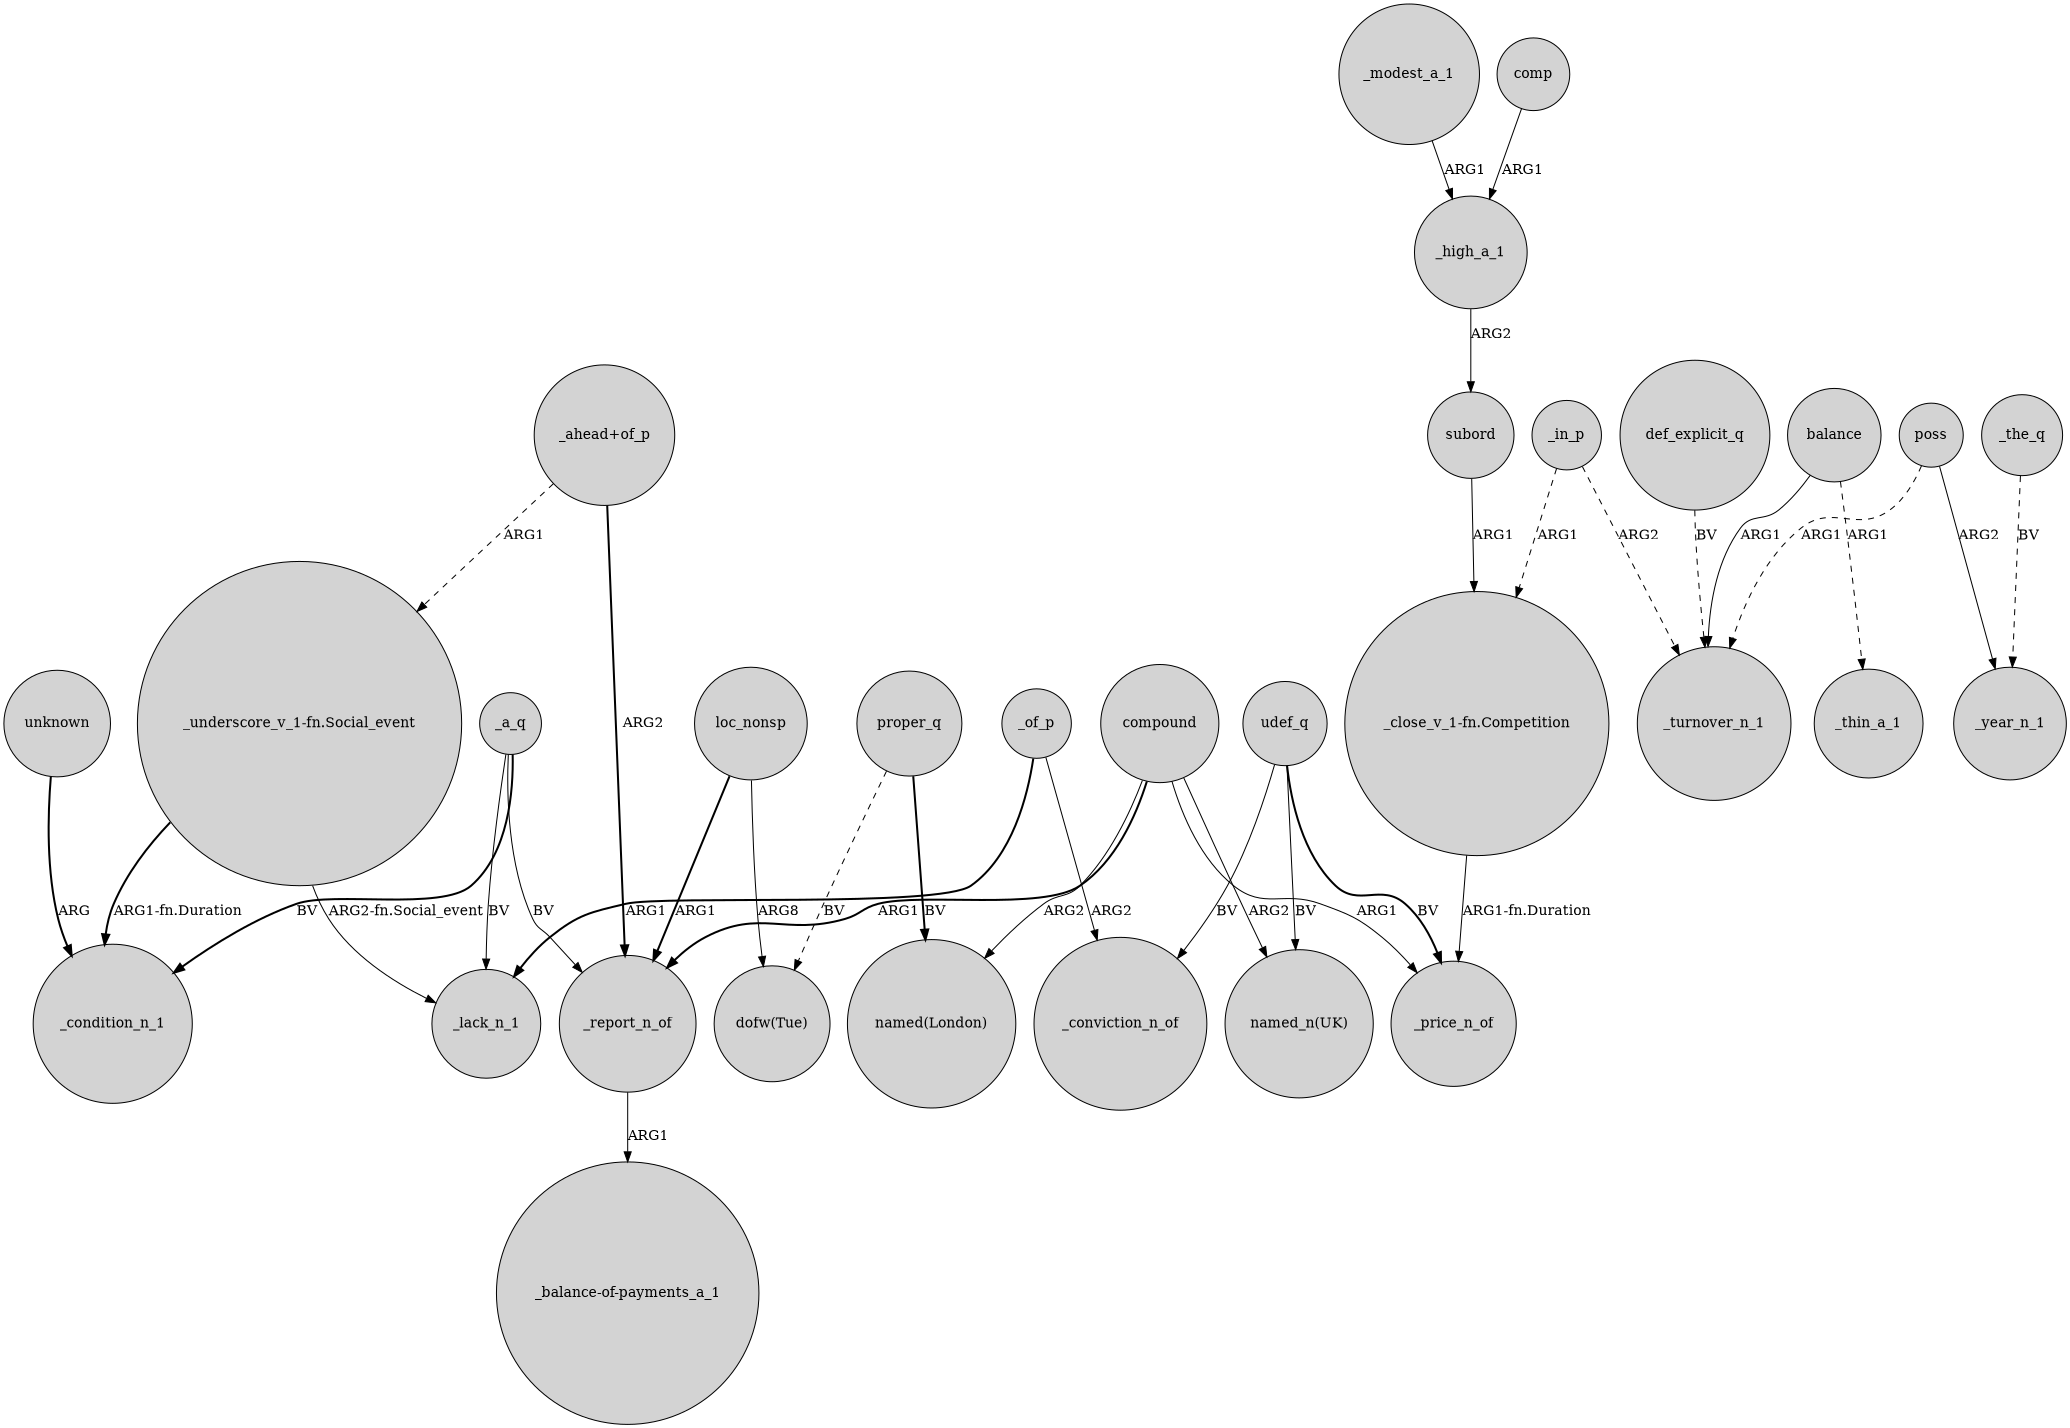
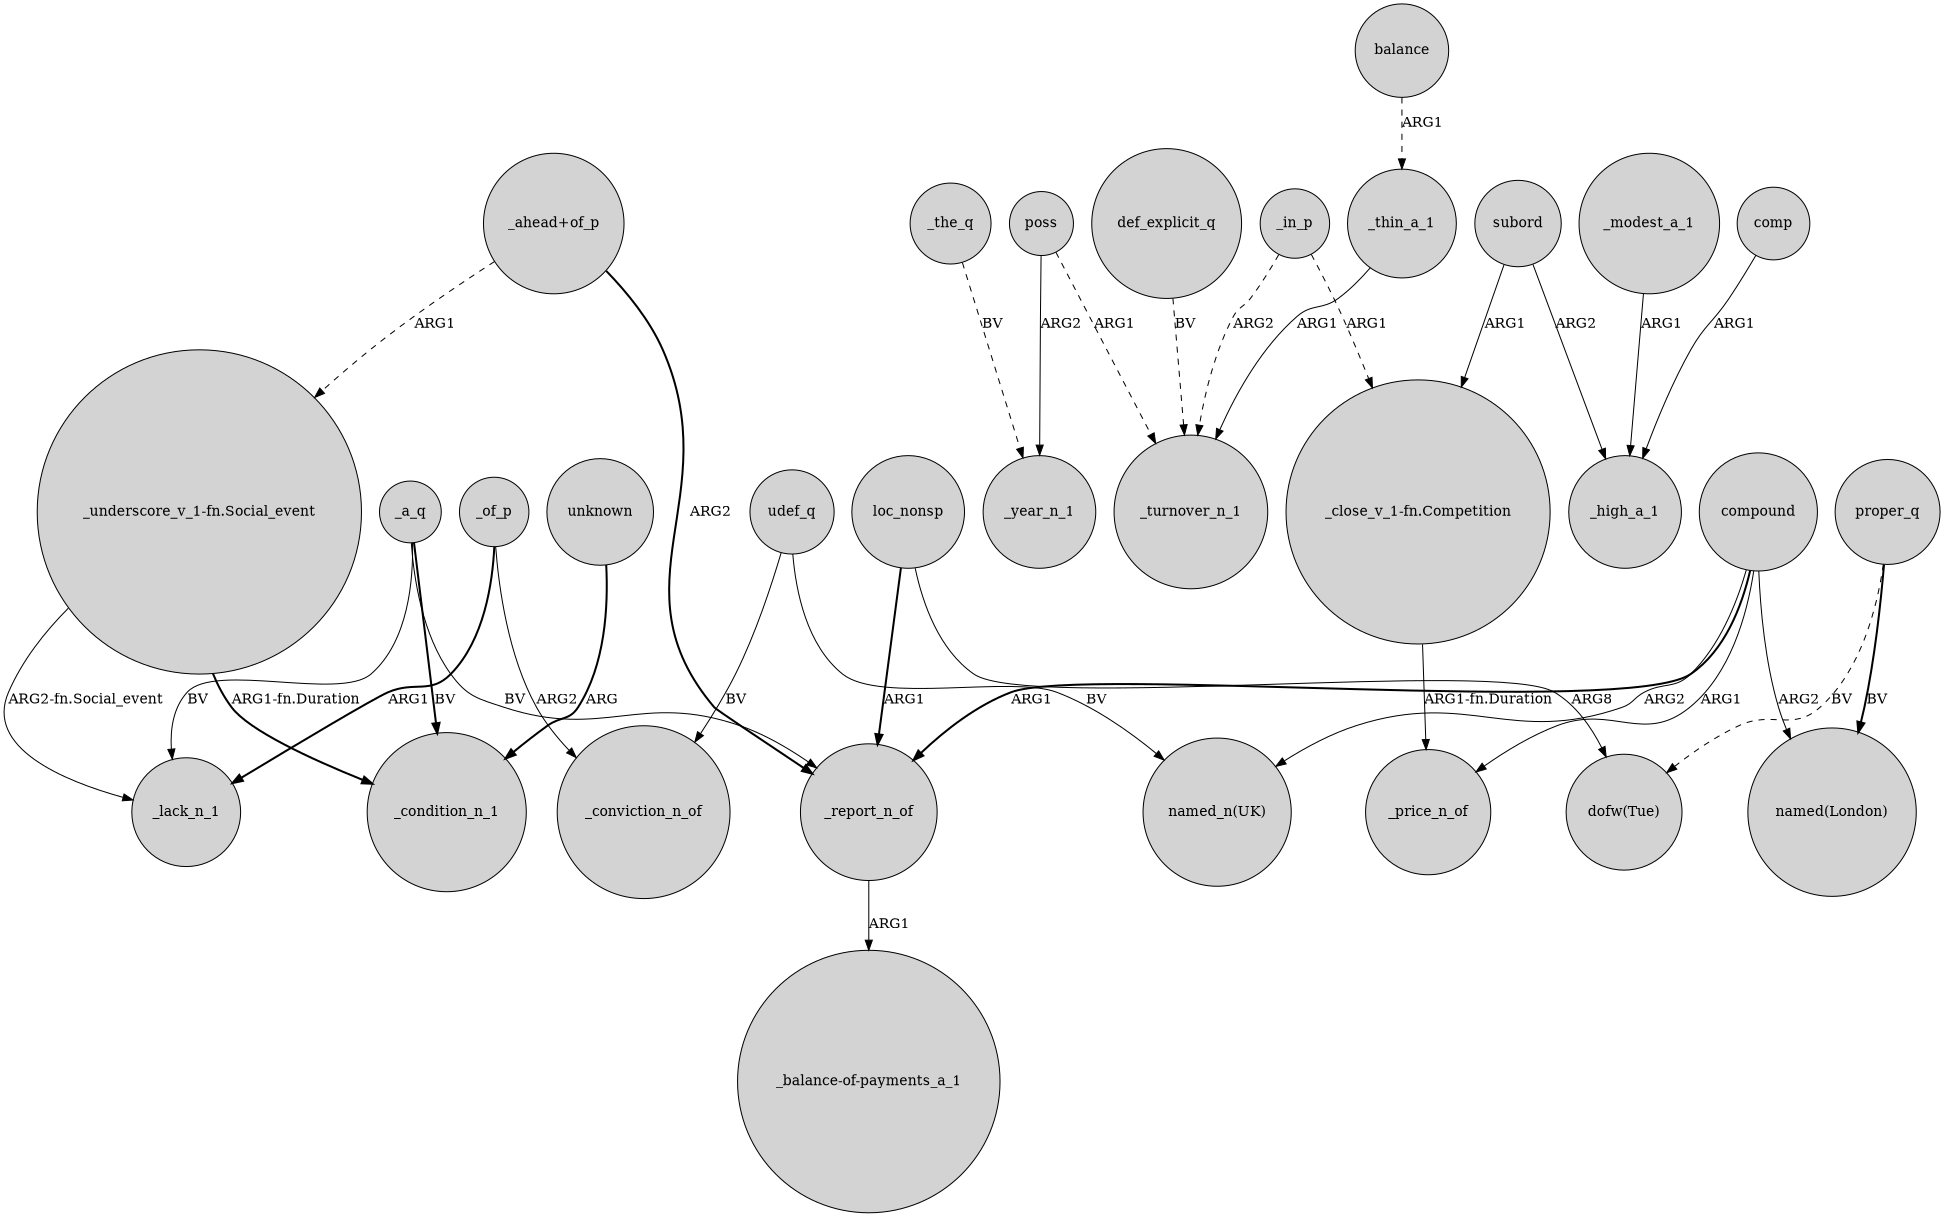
edge "_high_a_1" -> "subord": reversed
edge "balance" -> "_turnover_n_1": now "_thin_a_1" -> "_turnover_n_1"
edge "udef_q" -> "_price_n_of": removed, label "BV"
